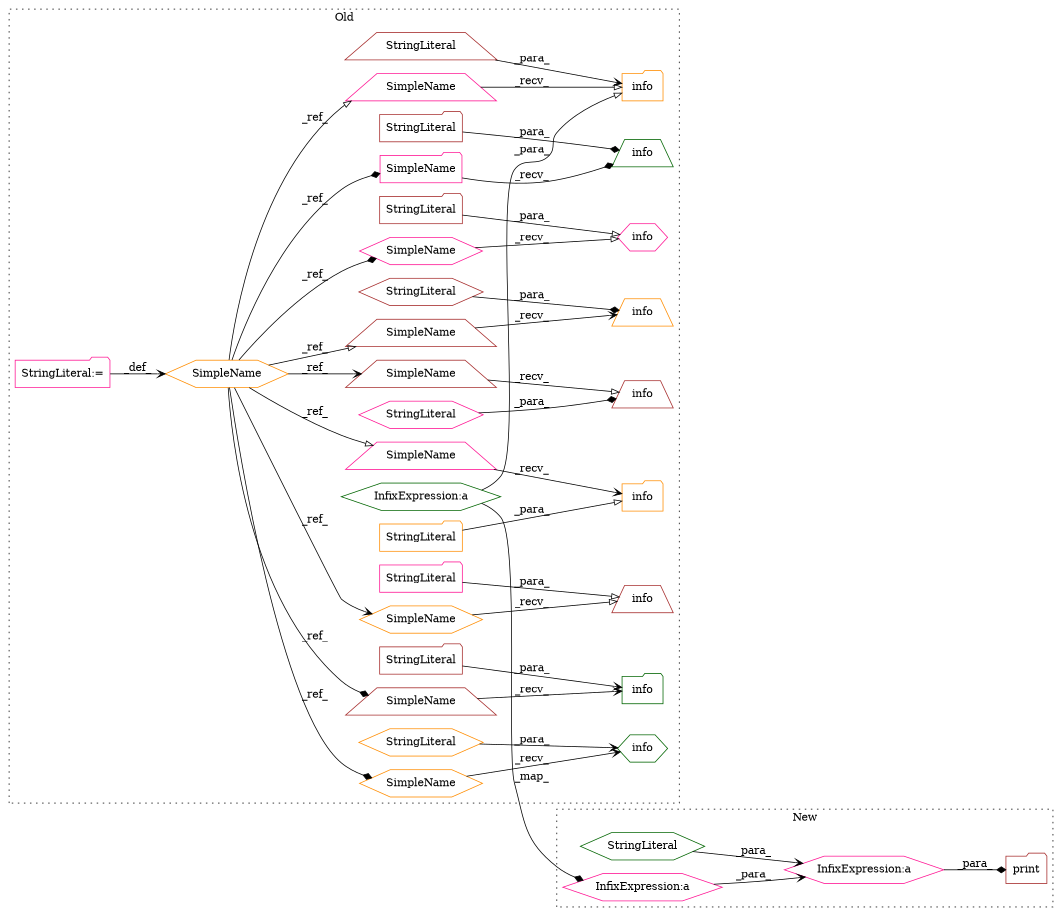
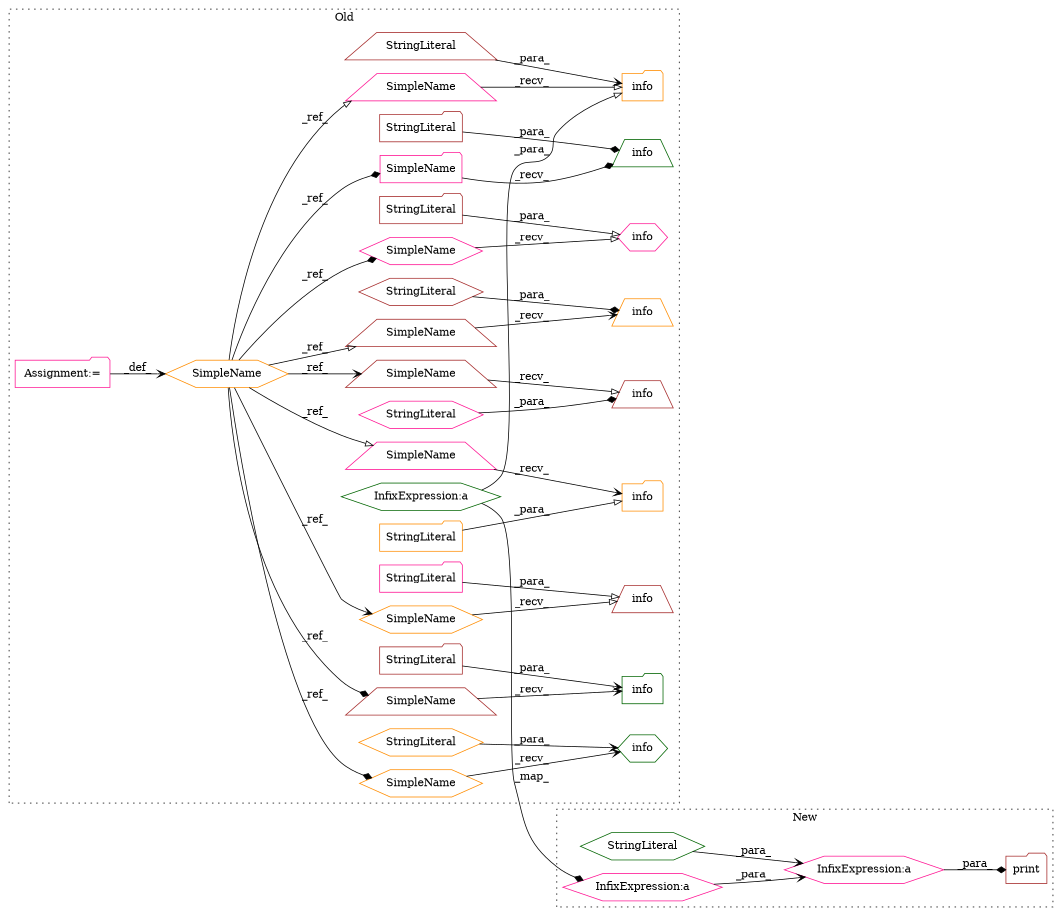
node "StringLiteral:=": label "StringLiteral:=" -> "Assignment:="
